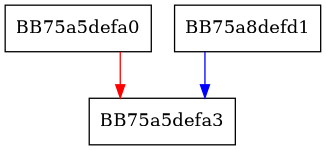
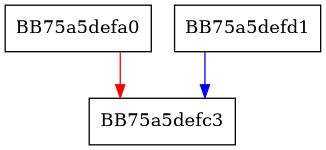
node "BB75a8defd1": label "BB75a8defd1" -> "BB75a5defd1"
node "BB75a5defa3": label "BB75a5defa3" -> "BB75a5defc3"
